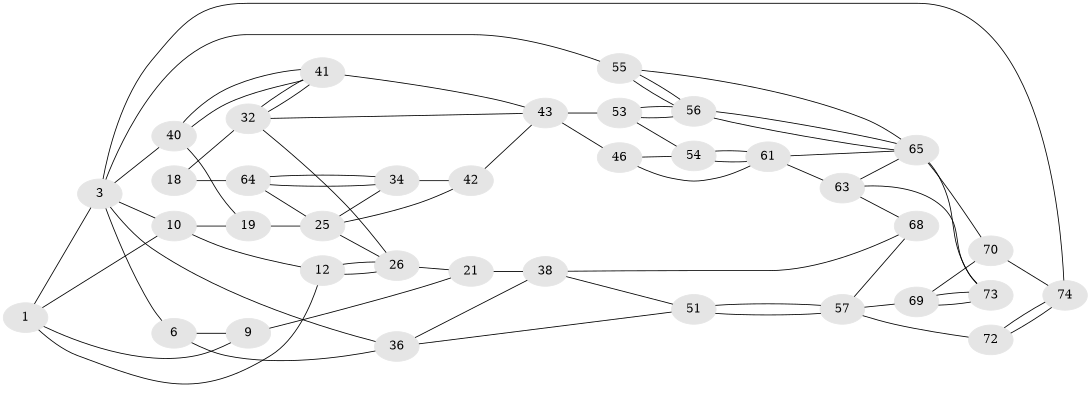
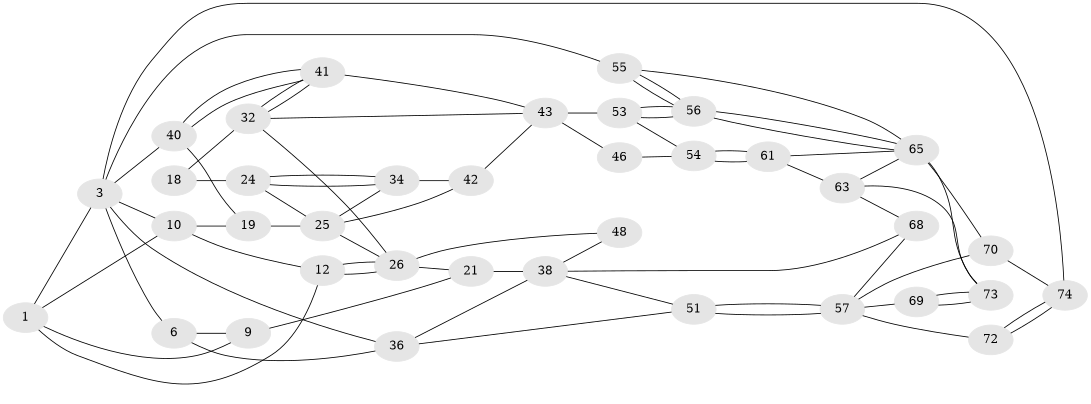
node "64": label "64" -> "24"
edge "61" -- "46": removed
node "48": added
edge "70" -- "69": now "70" -- "57"
